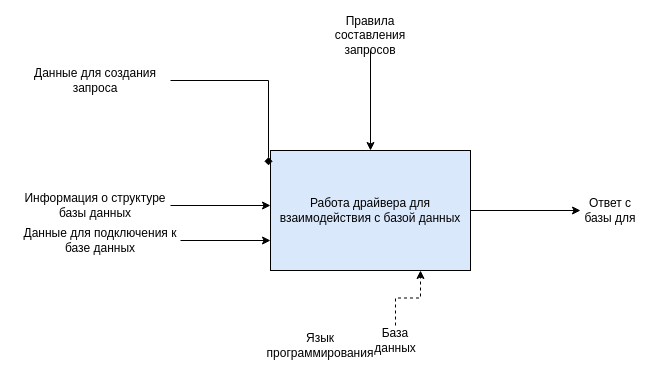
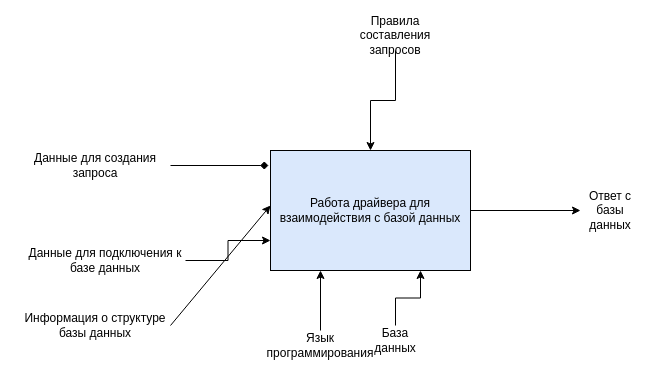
node "Правила составления запросов": moved (371, 36) -> (396, 36)
node "Данные для создания запроса": moved (96, 81) -> (96, 166)
node "Информация о структуре базы данных": moved (96, 206) -> (96, 326)
node "Ответ с базы для": label "Ответ с базы для" -> "Ответ с базы данных"
node "Данные для подключения к базе данных": moved (101, 241) -> (106, 261)
edge "База данных" -> "Работа драйвера для взаимодействия с базой данных": style dashed -> solid
edge "Язык программирования" -> "Работа драйвера для взаимодействия с базой данных": added
